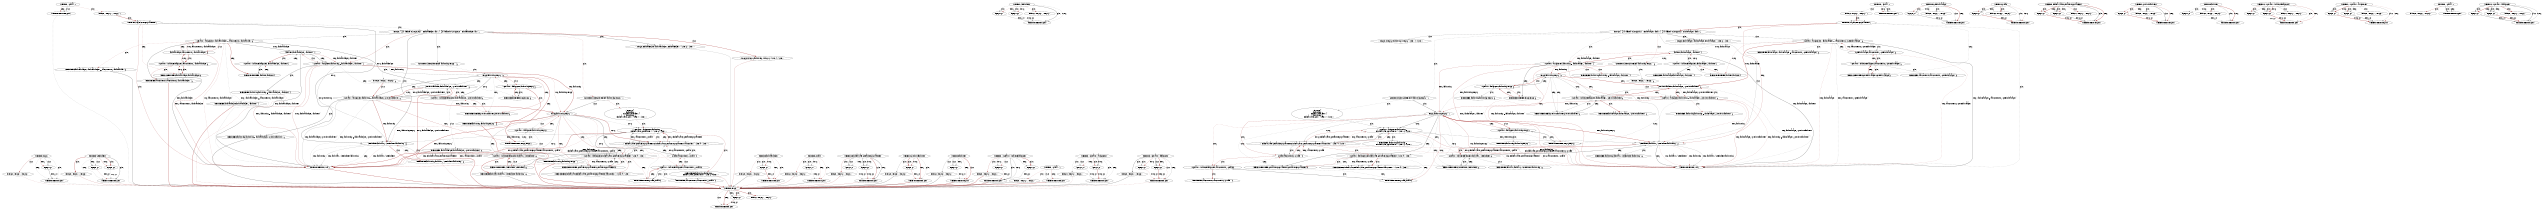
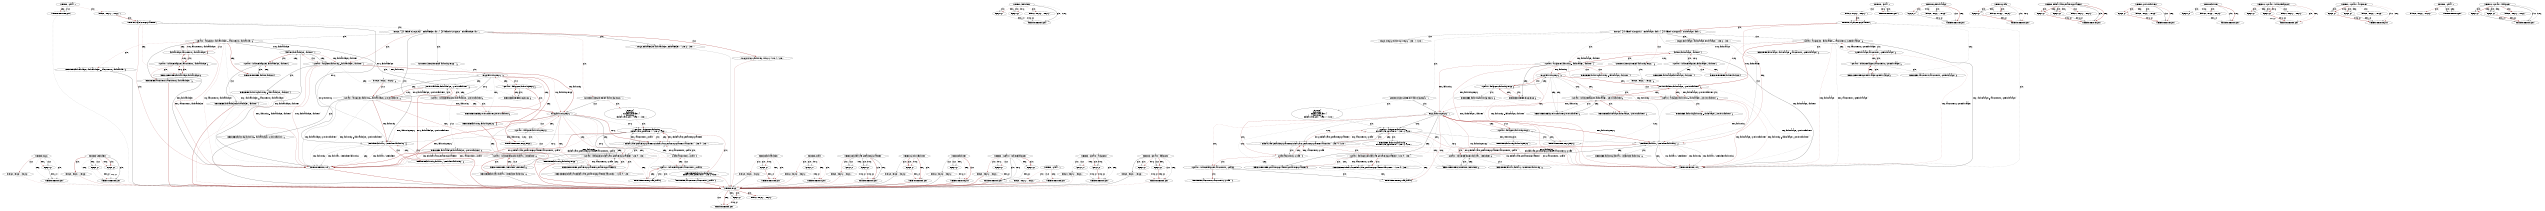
edge "(<operator>.indirectFieldAccess,find_tab_helper->find_text)" -> "(IDENTIFIER,find_tab_helper,find_tab_helper->find_text())": added, label "AST:"
